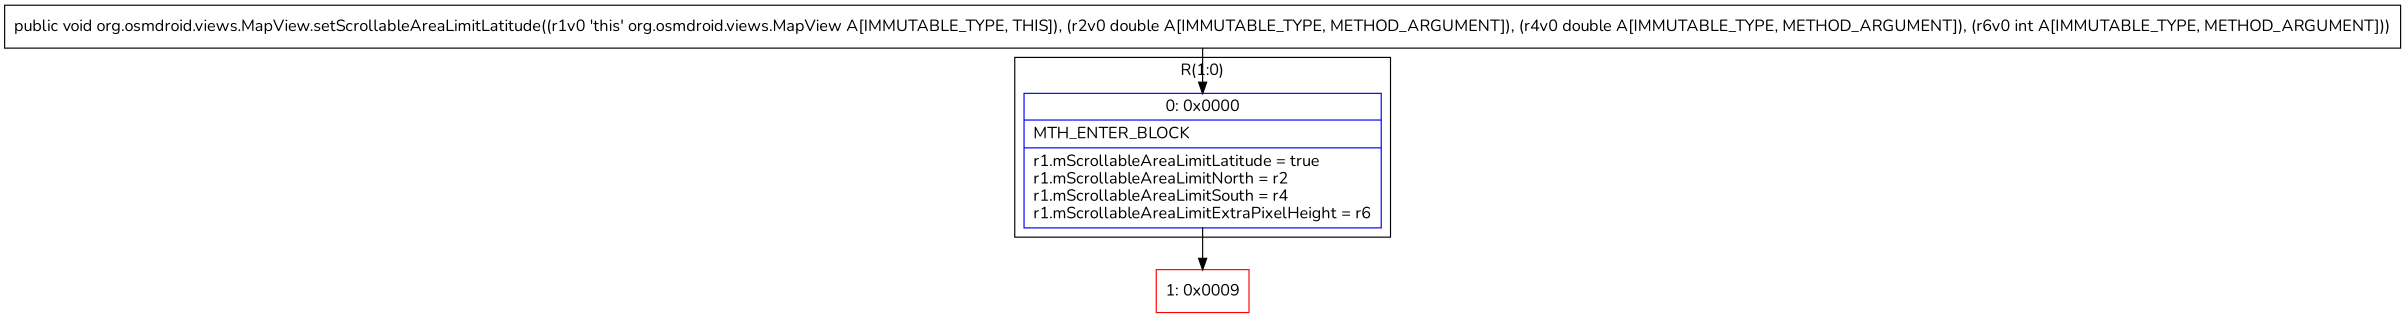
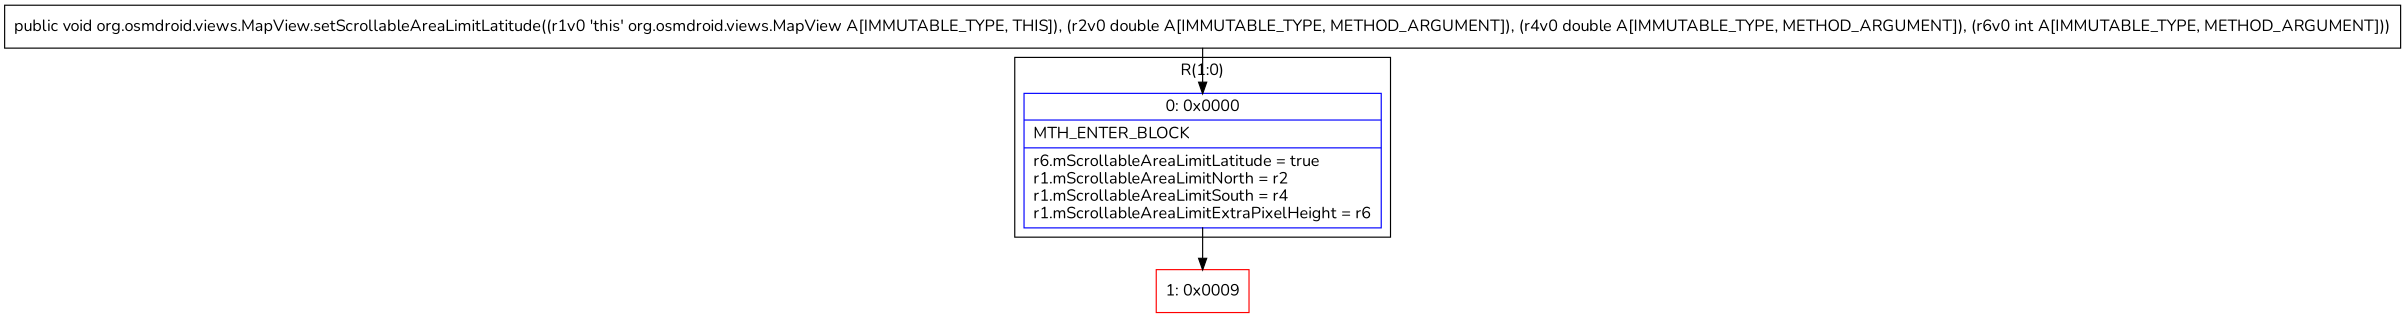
node "0: 0x0000": text "r1.mScrollableAreaLimitLatitude = true" -> "r6.mScrollableAreaLimitLatitude = true"
